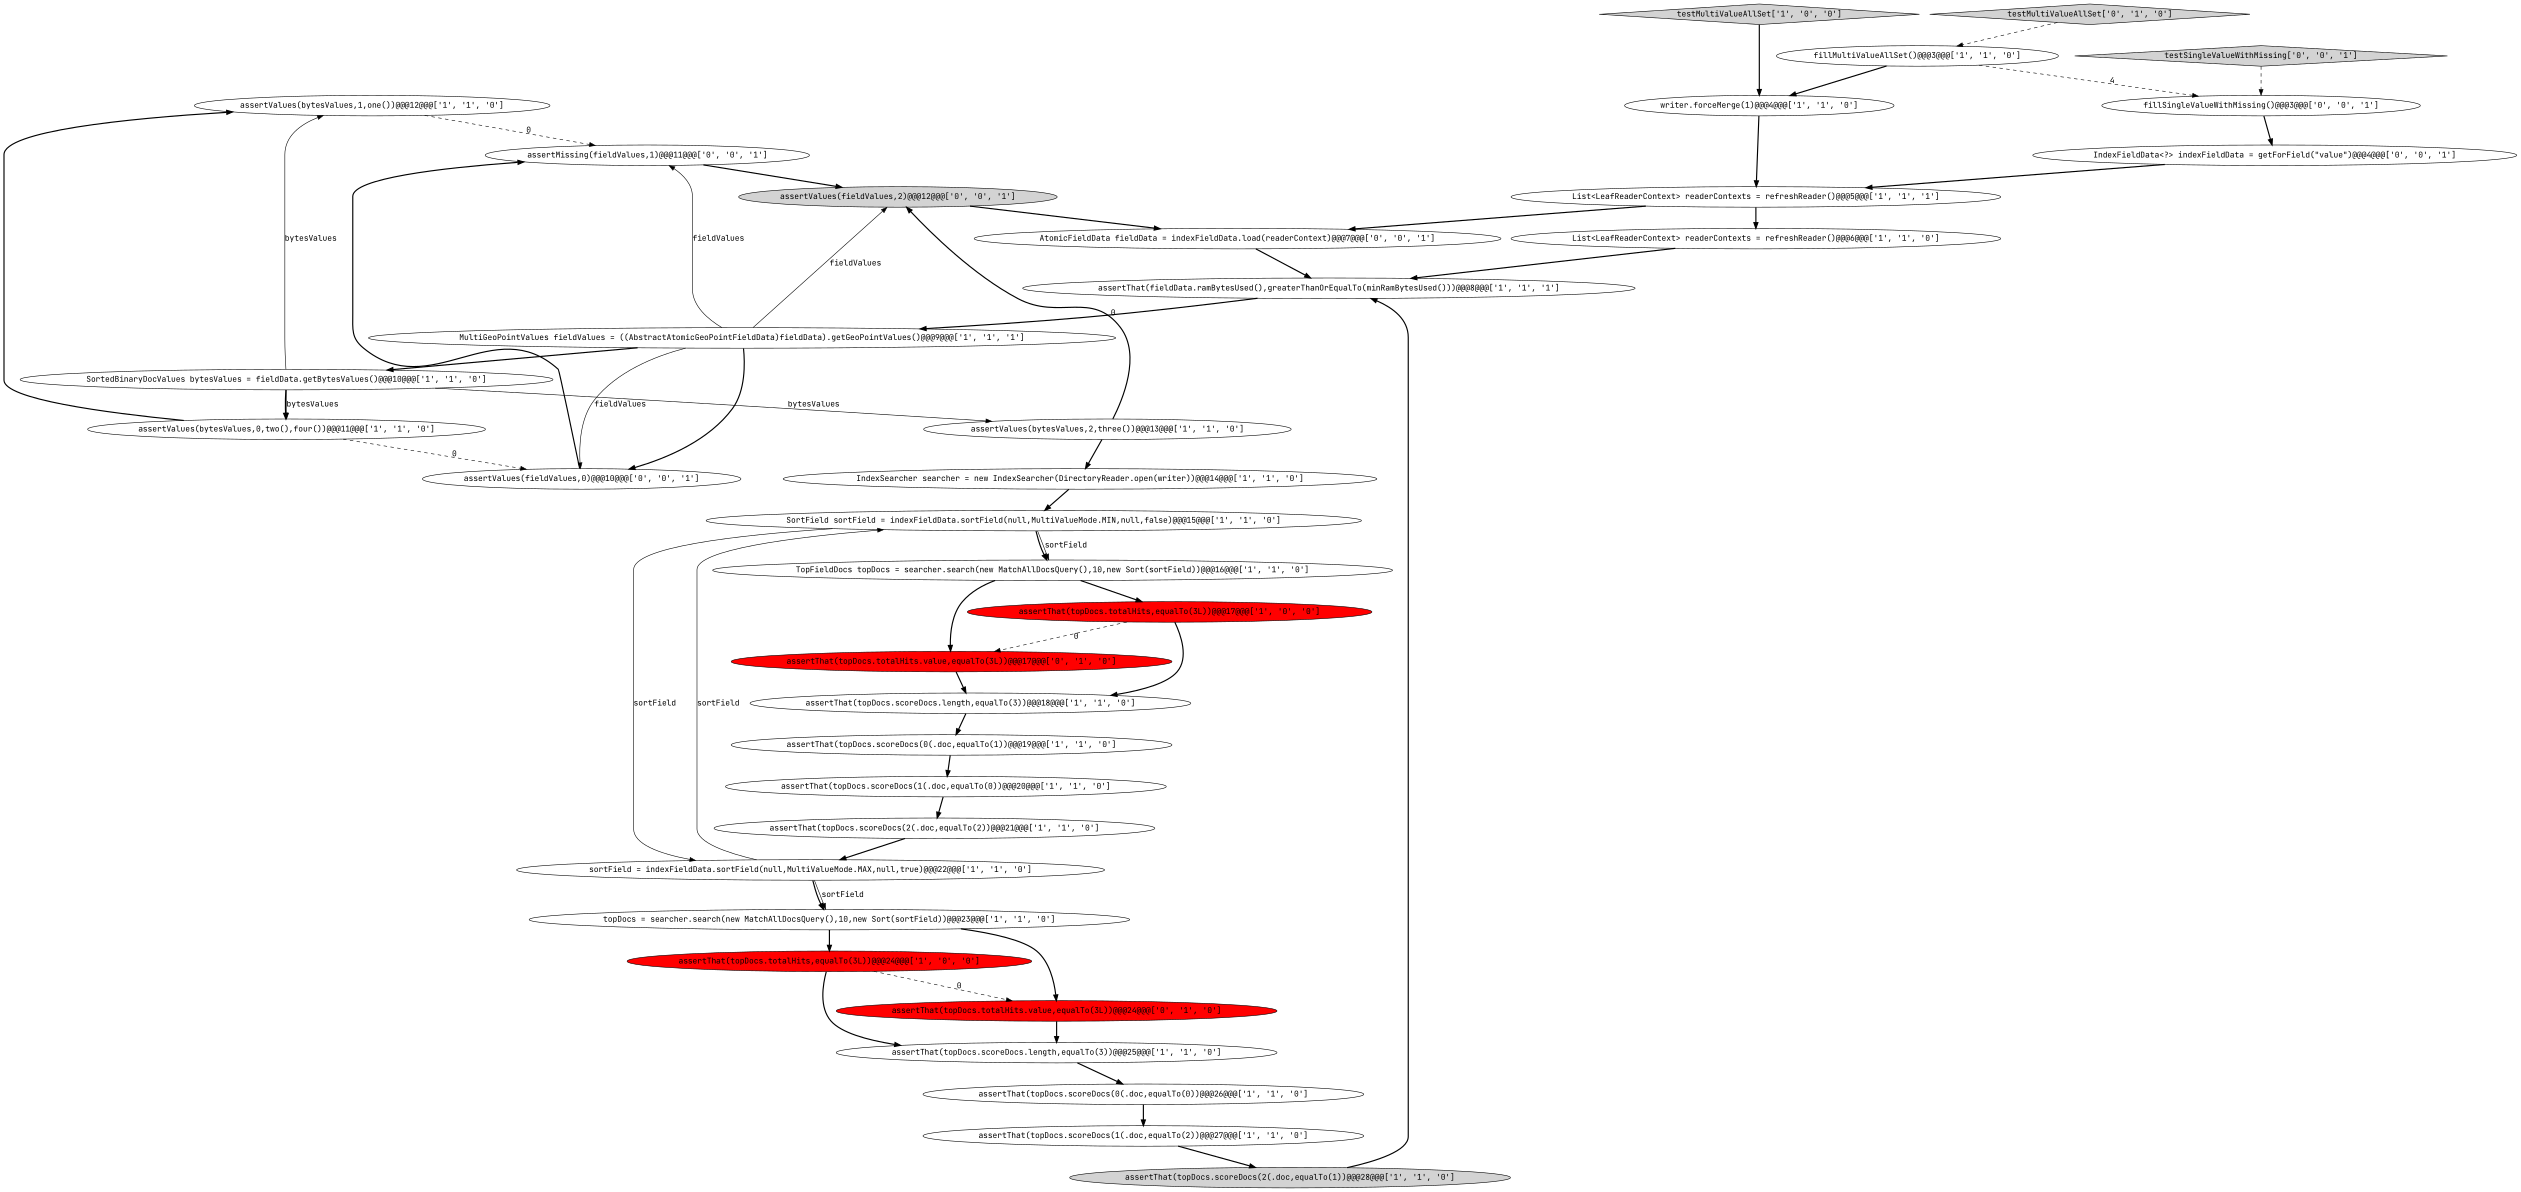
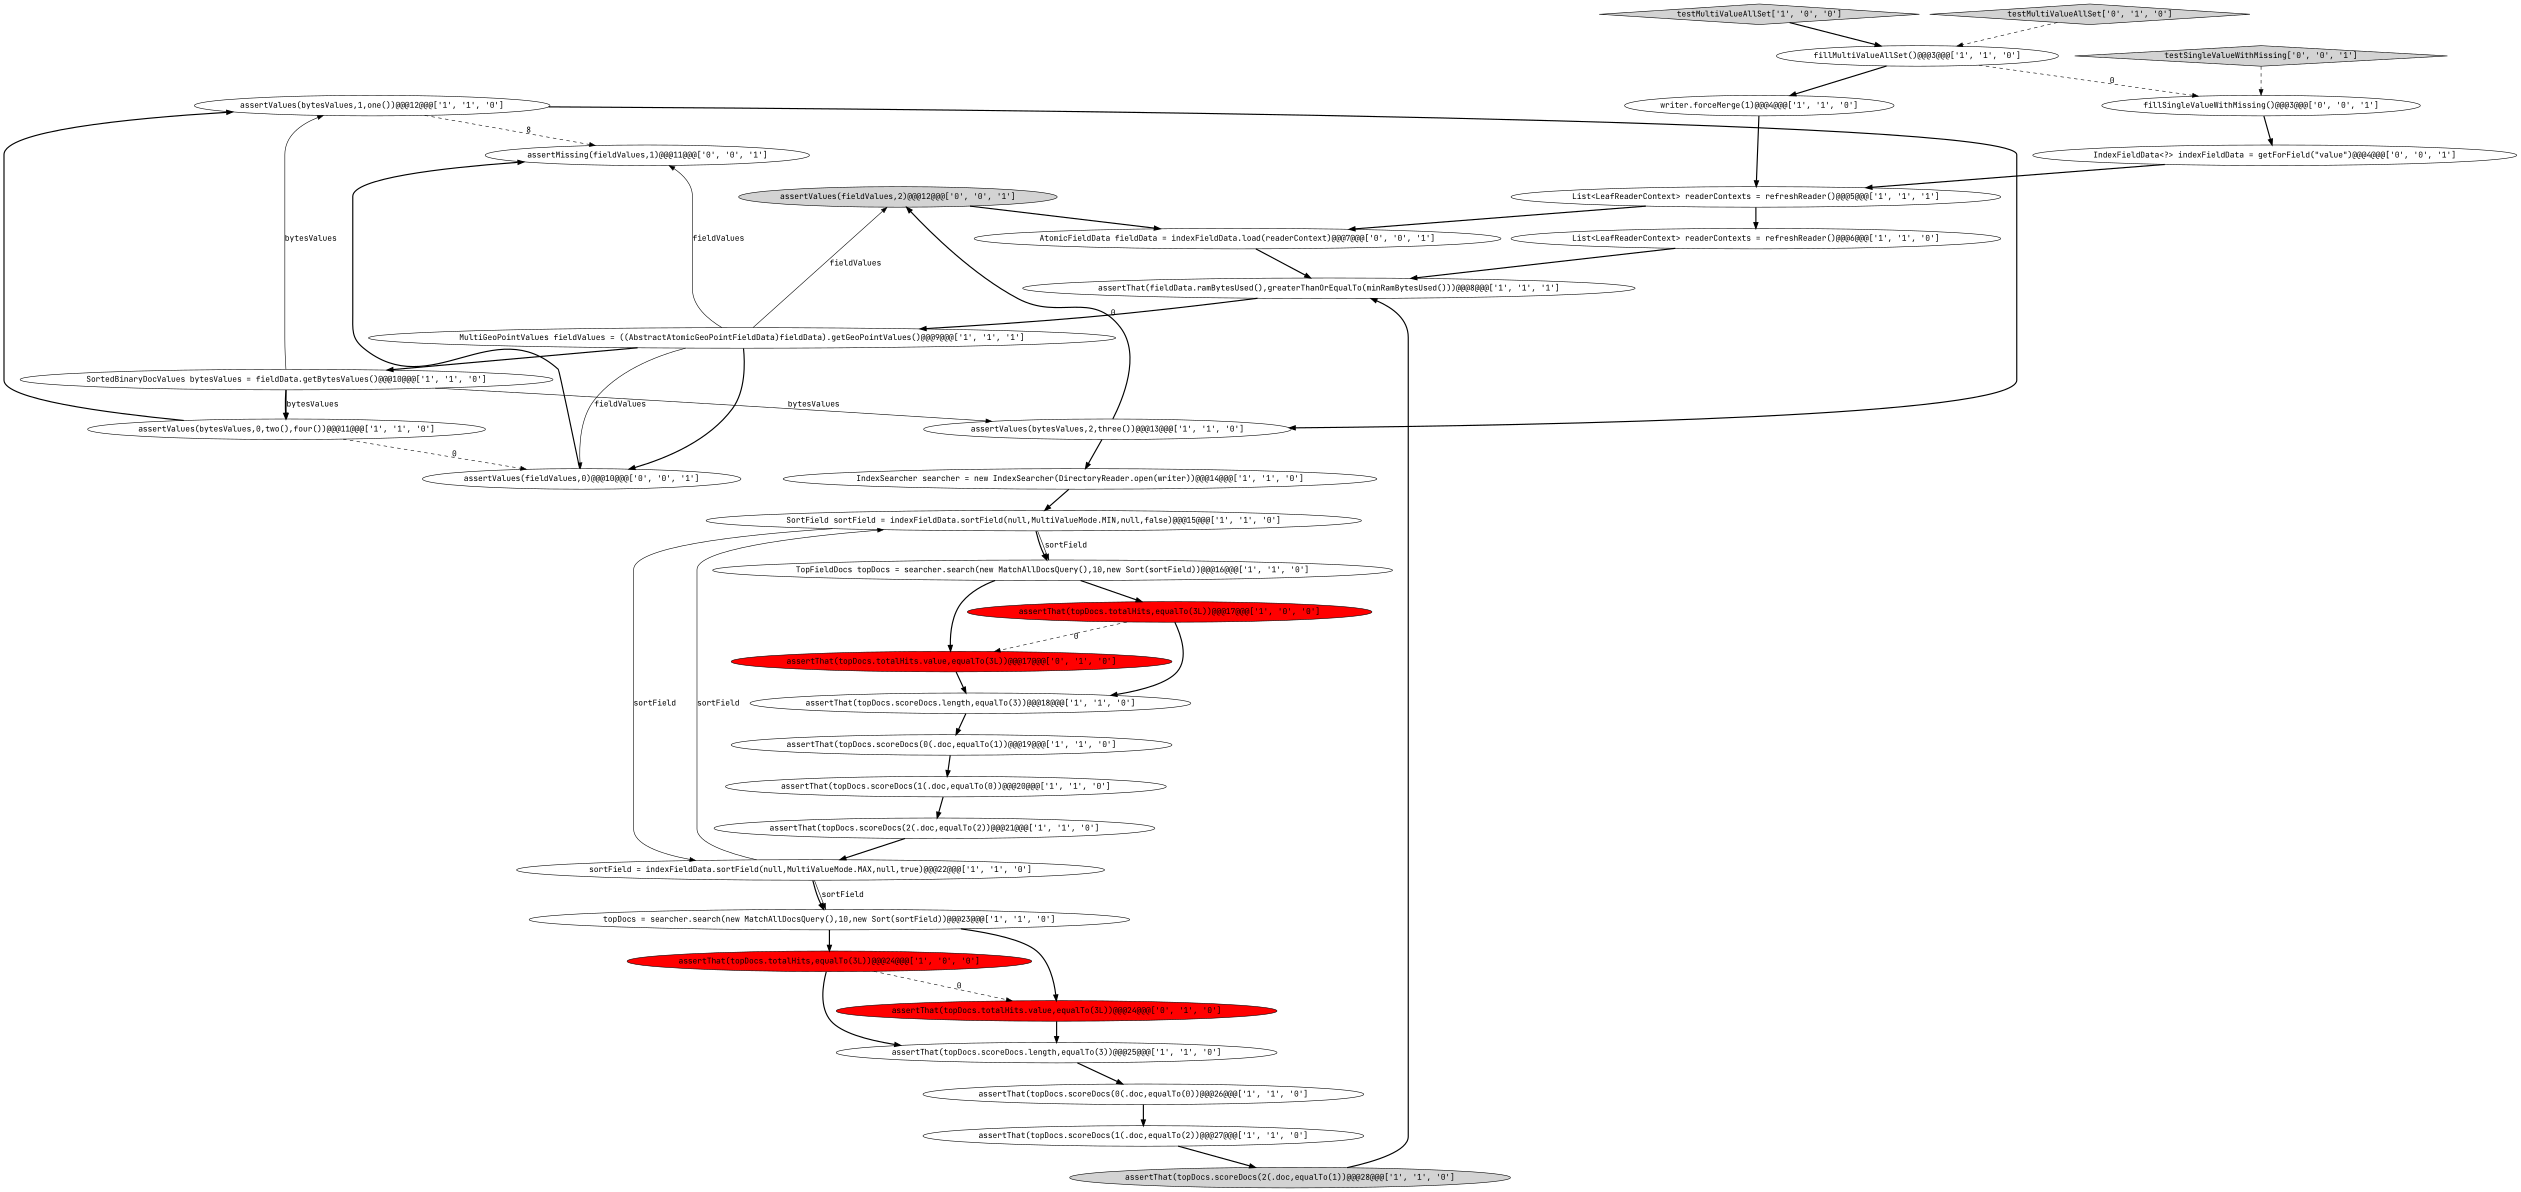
edge "testMultiValueAllSet['1', '0', '0']" -> "writer.forceMerge(1)@@@4@@@['1', '1', '0']": now "testMultiValueAllSet['1', '0', '0']" -> "fillMultiValueAllSet()@@@3@@@['1', '1', '0']"
edge "fillMultiValueAllSet()@@@3@@@['1', '1', '0']" -> "fillSingleValueWithMissing()@@@3@@@['0', '0', '1']": label "4" -> "0"
edge "assertValues(bytesValues,1,one())@@@12@@@['1', '1', '0']" -> "assertValues(bytesValues,2,three())@@@13@@@['1', '1', '0']": added
edge "assertValues(bytesValues,1,one())@@@12@@@['1', '1', '0']" -> "assertMissing(fieldValues,1)@@@11@@@['0', '0', '1']": label "0" -> "8"
edge "assertMissing(fieldValues,1)@@@11@@@['0', '0', '1']" -> "assertValues(fieldValues,2)@@@12@@@['0', '0', '1']": removed
